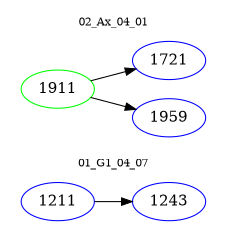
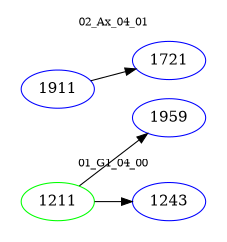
node "1911": color green -> blue
edge "1911" -> "1959": now "1211" -> "1959"
cluster "01_G1_04_07": label "01_G1_04_07" -> "01_G1_04_00"
node "1211": color blue -> green
